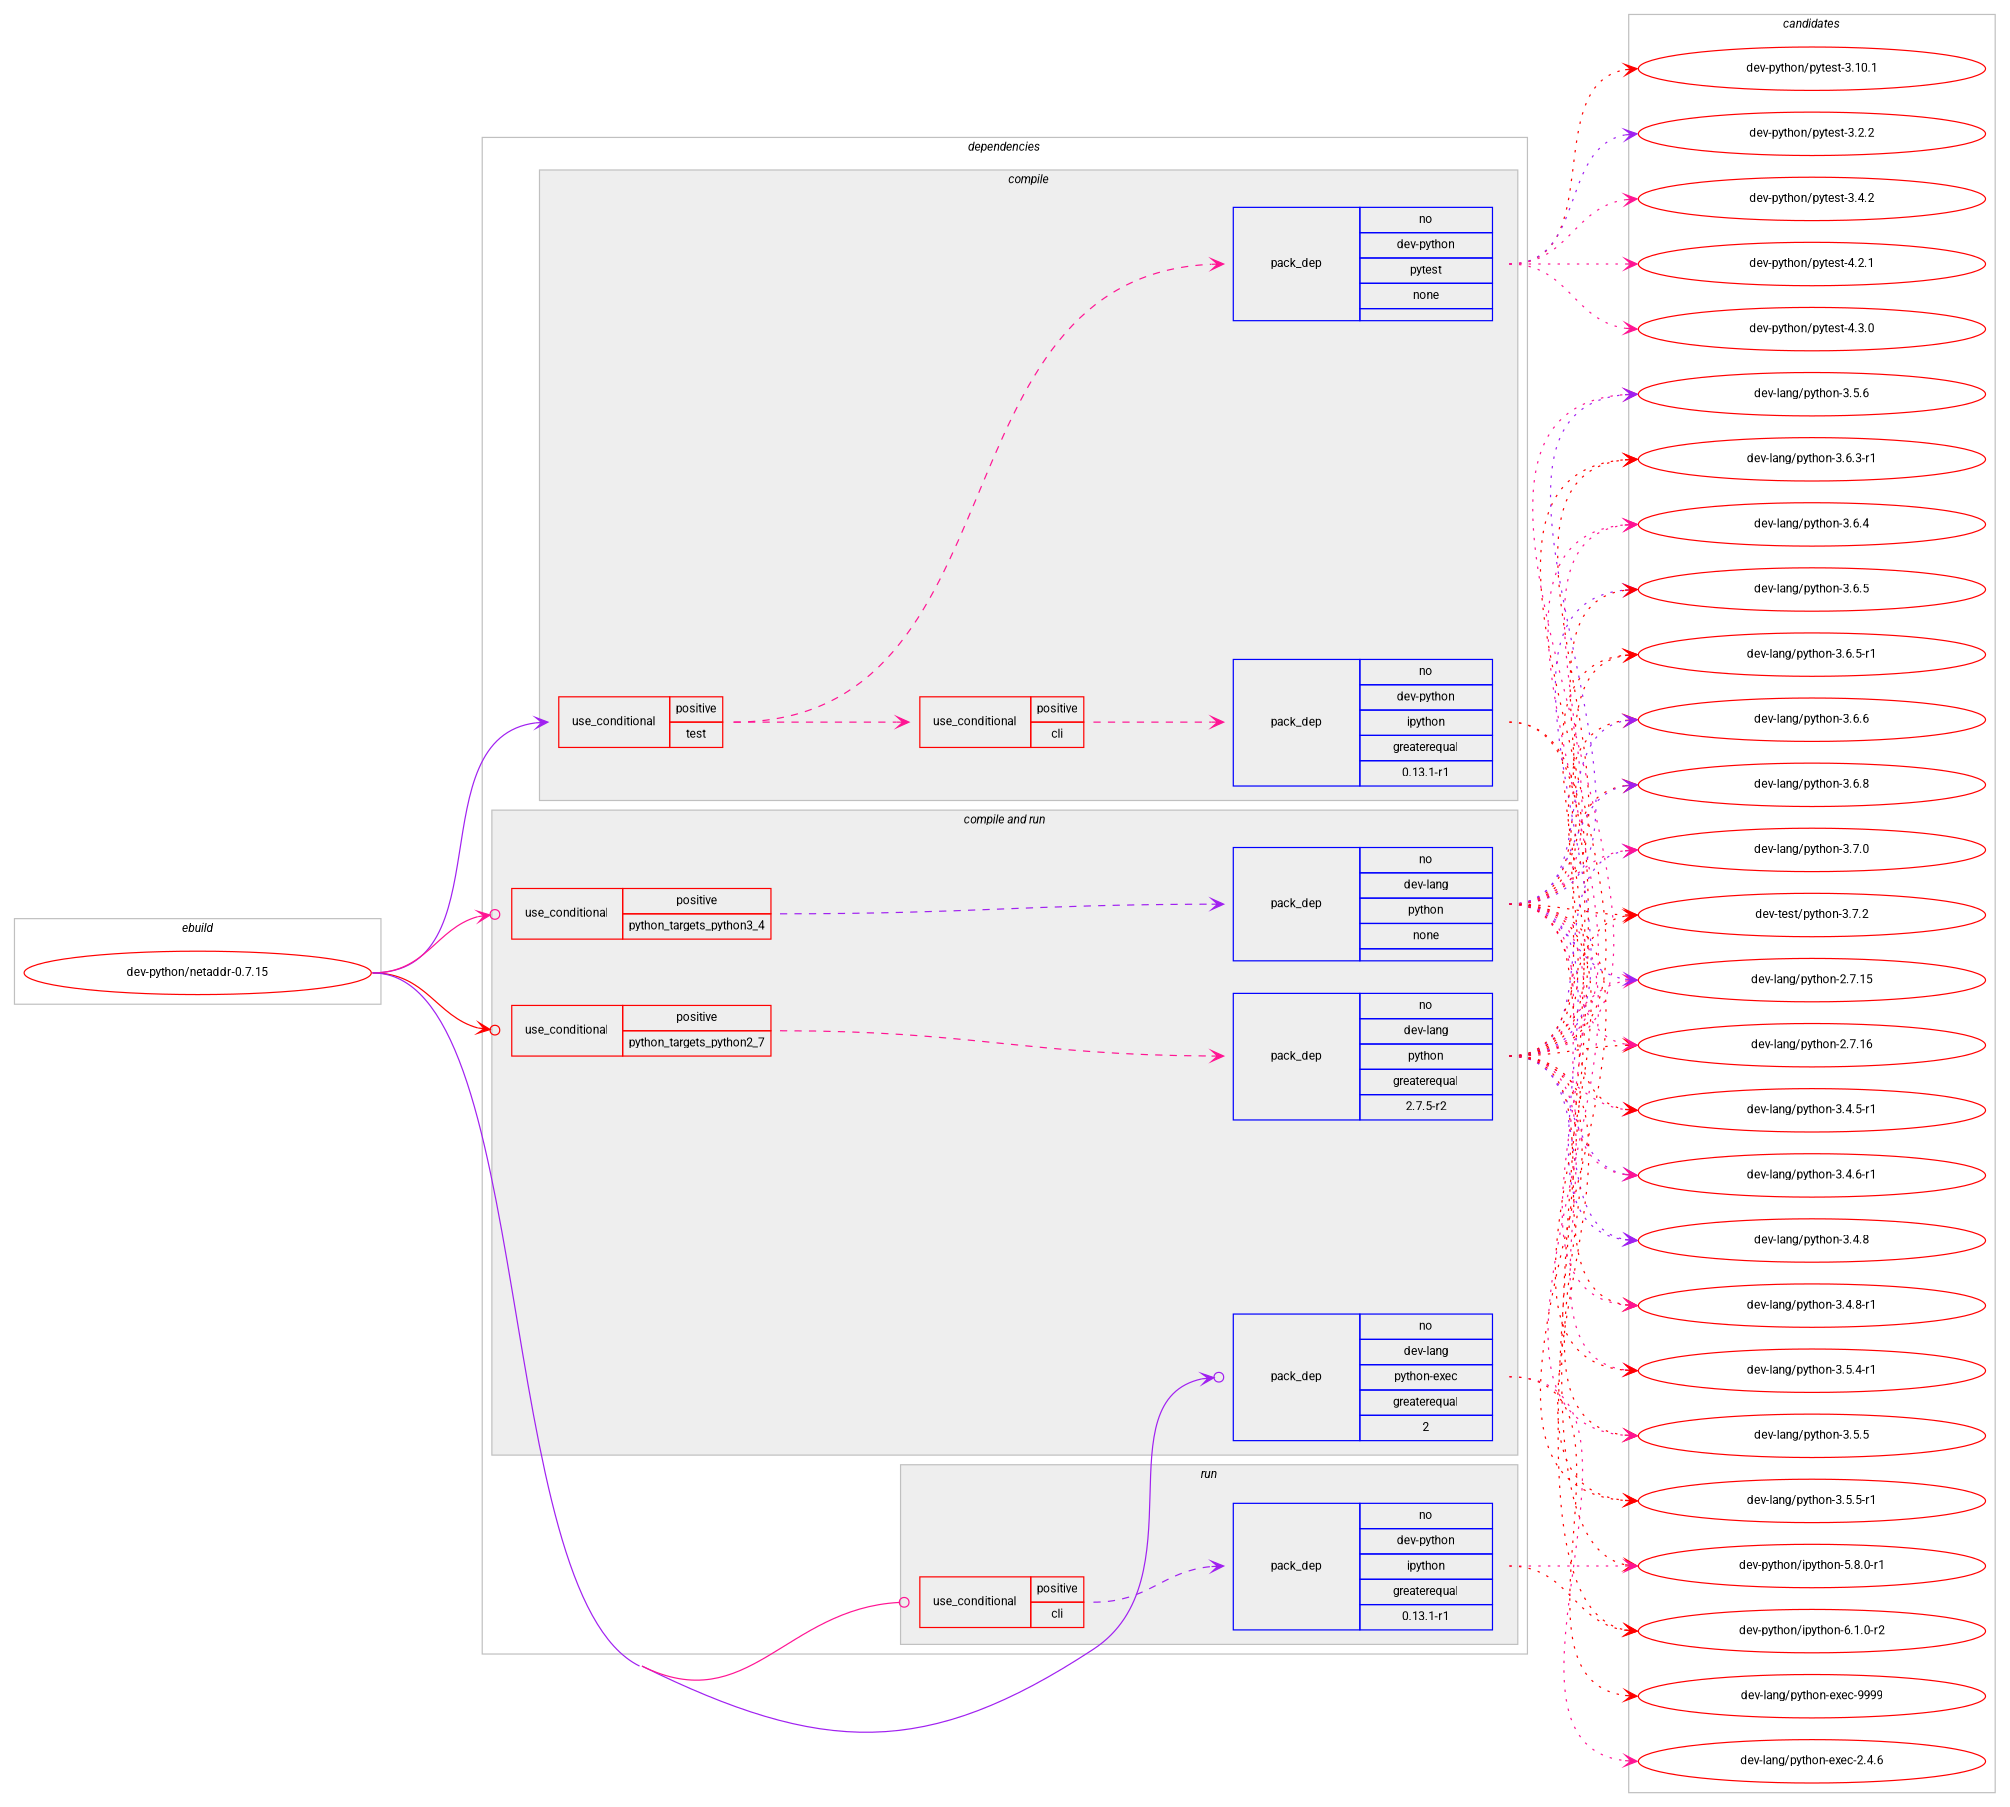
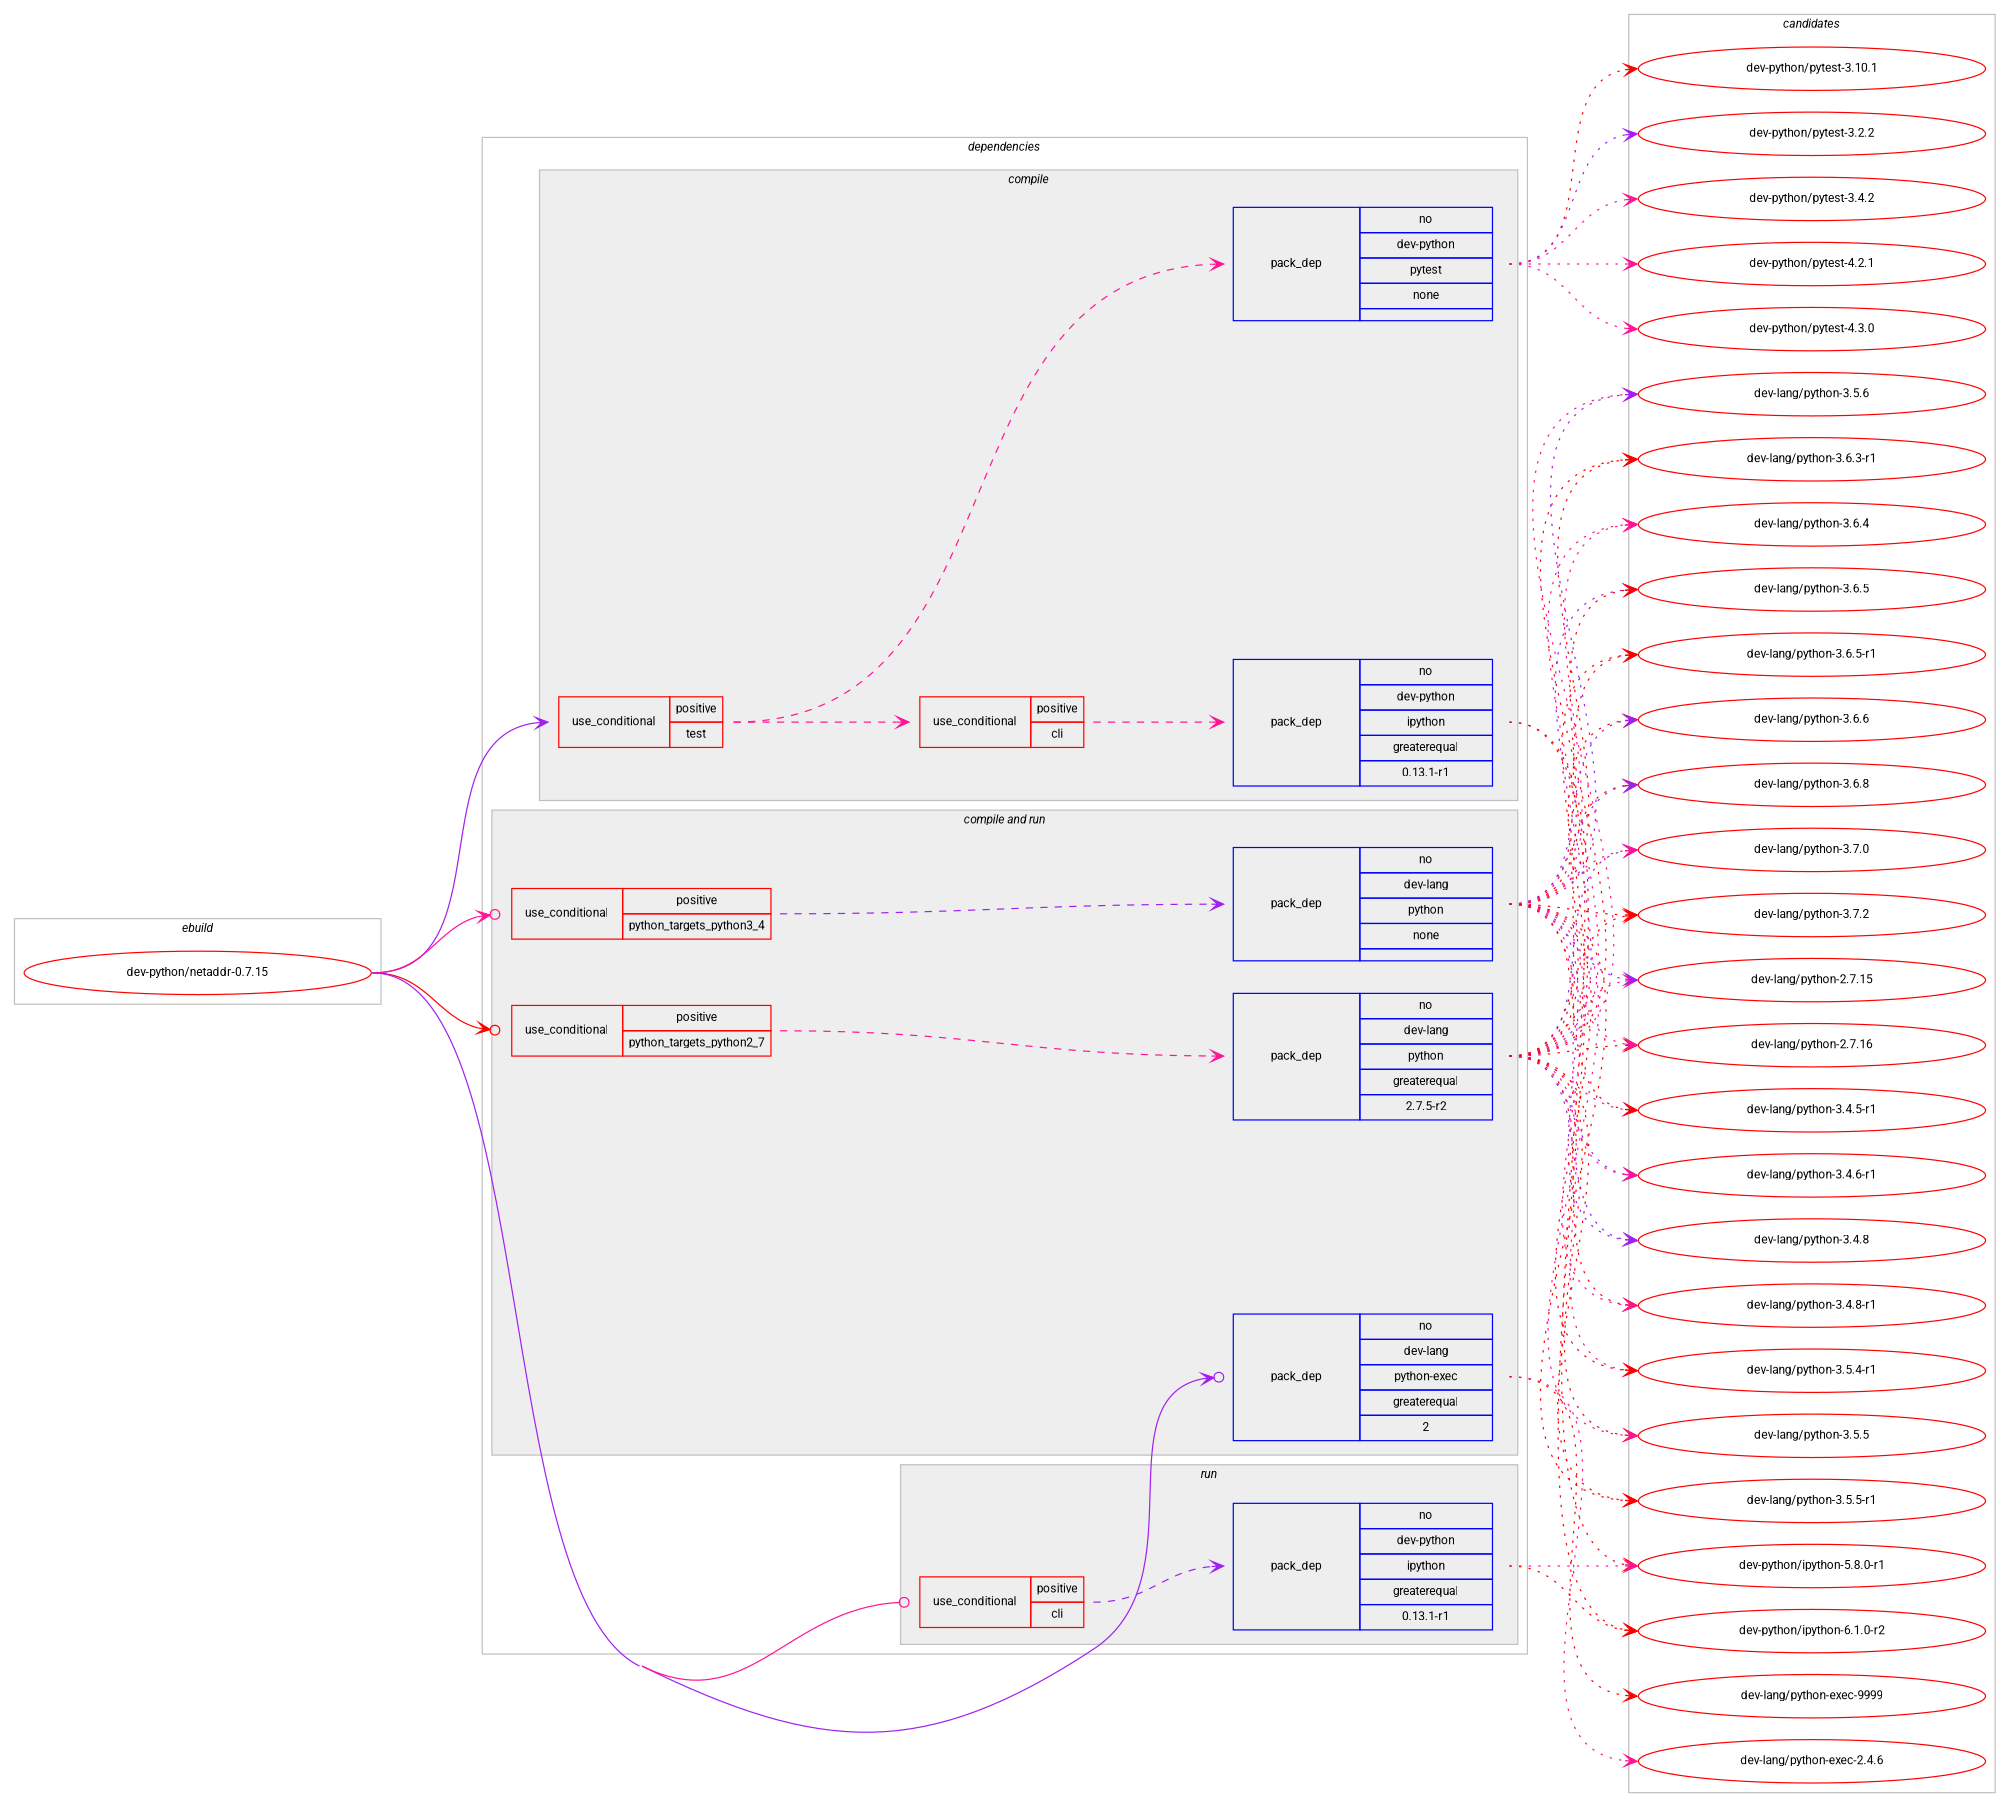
node "dev-test/python-3.7.2": label "dev-test/python-3.7.2" -> "dev-lang/python-3.7.2"
